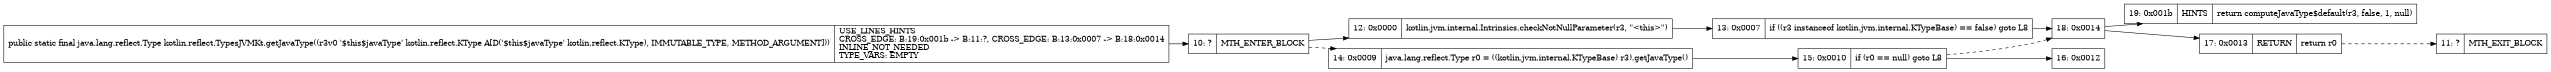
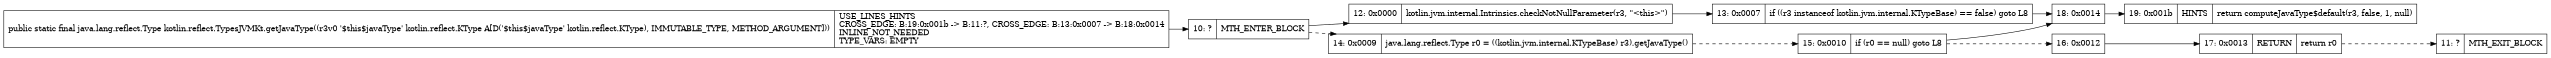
edge "18: 0x0014" -> "17: 0x0013": now "16: 0x0012" -> "17: 0x0013"
edge "15: 0x0010" -> "18: 0x0014": style dashed -> solid
edge "14: 0x0009" -> "15: 0x0010": style solid -> dashed
edge "15: 0x0010" -> "16: 0x0012": style solid -> dashed
